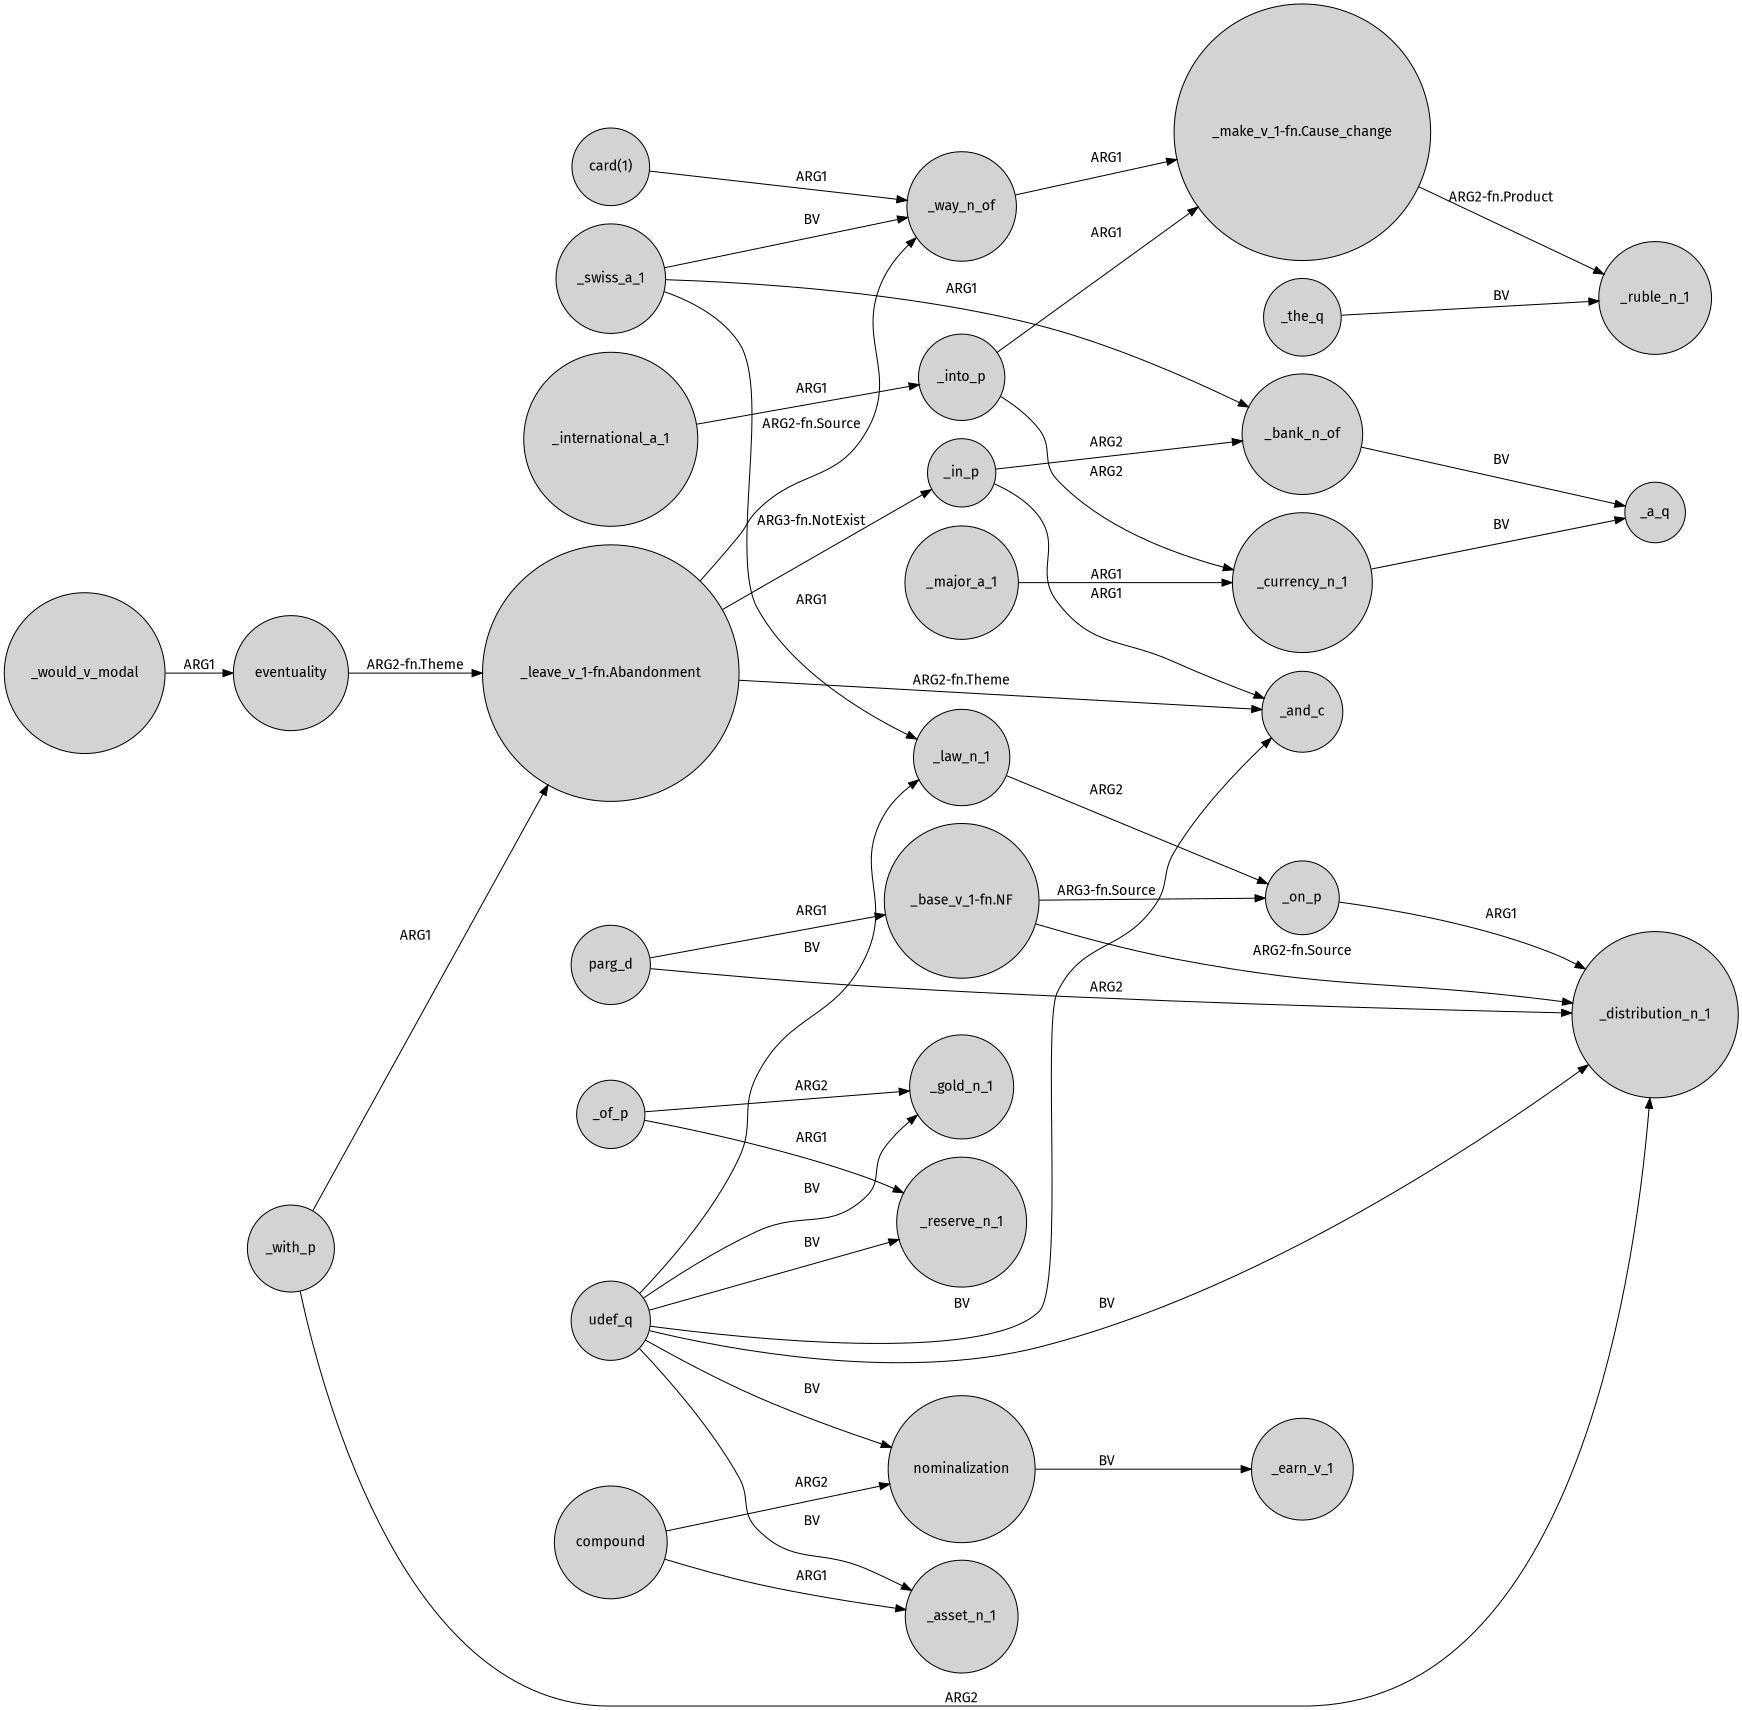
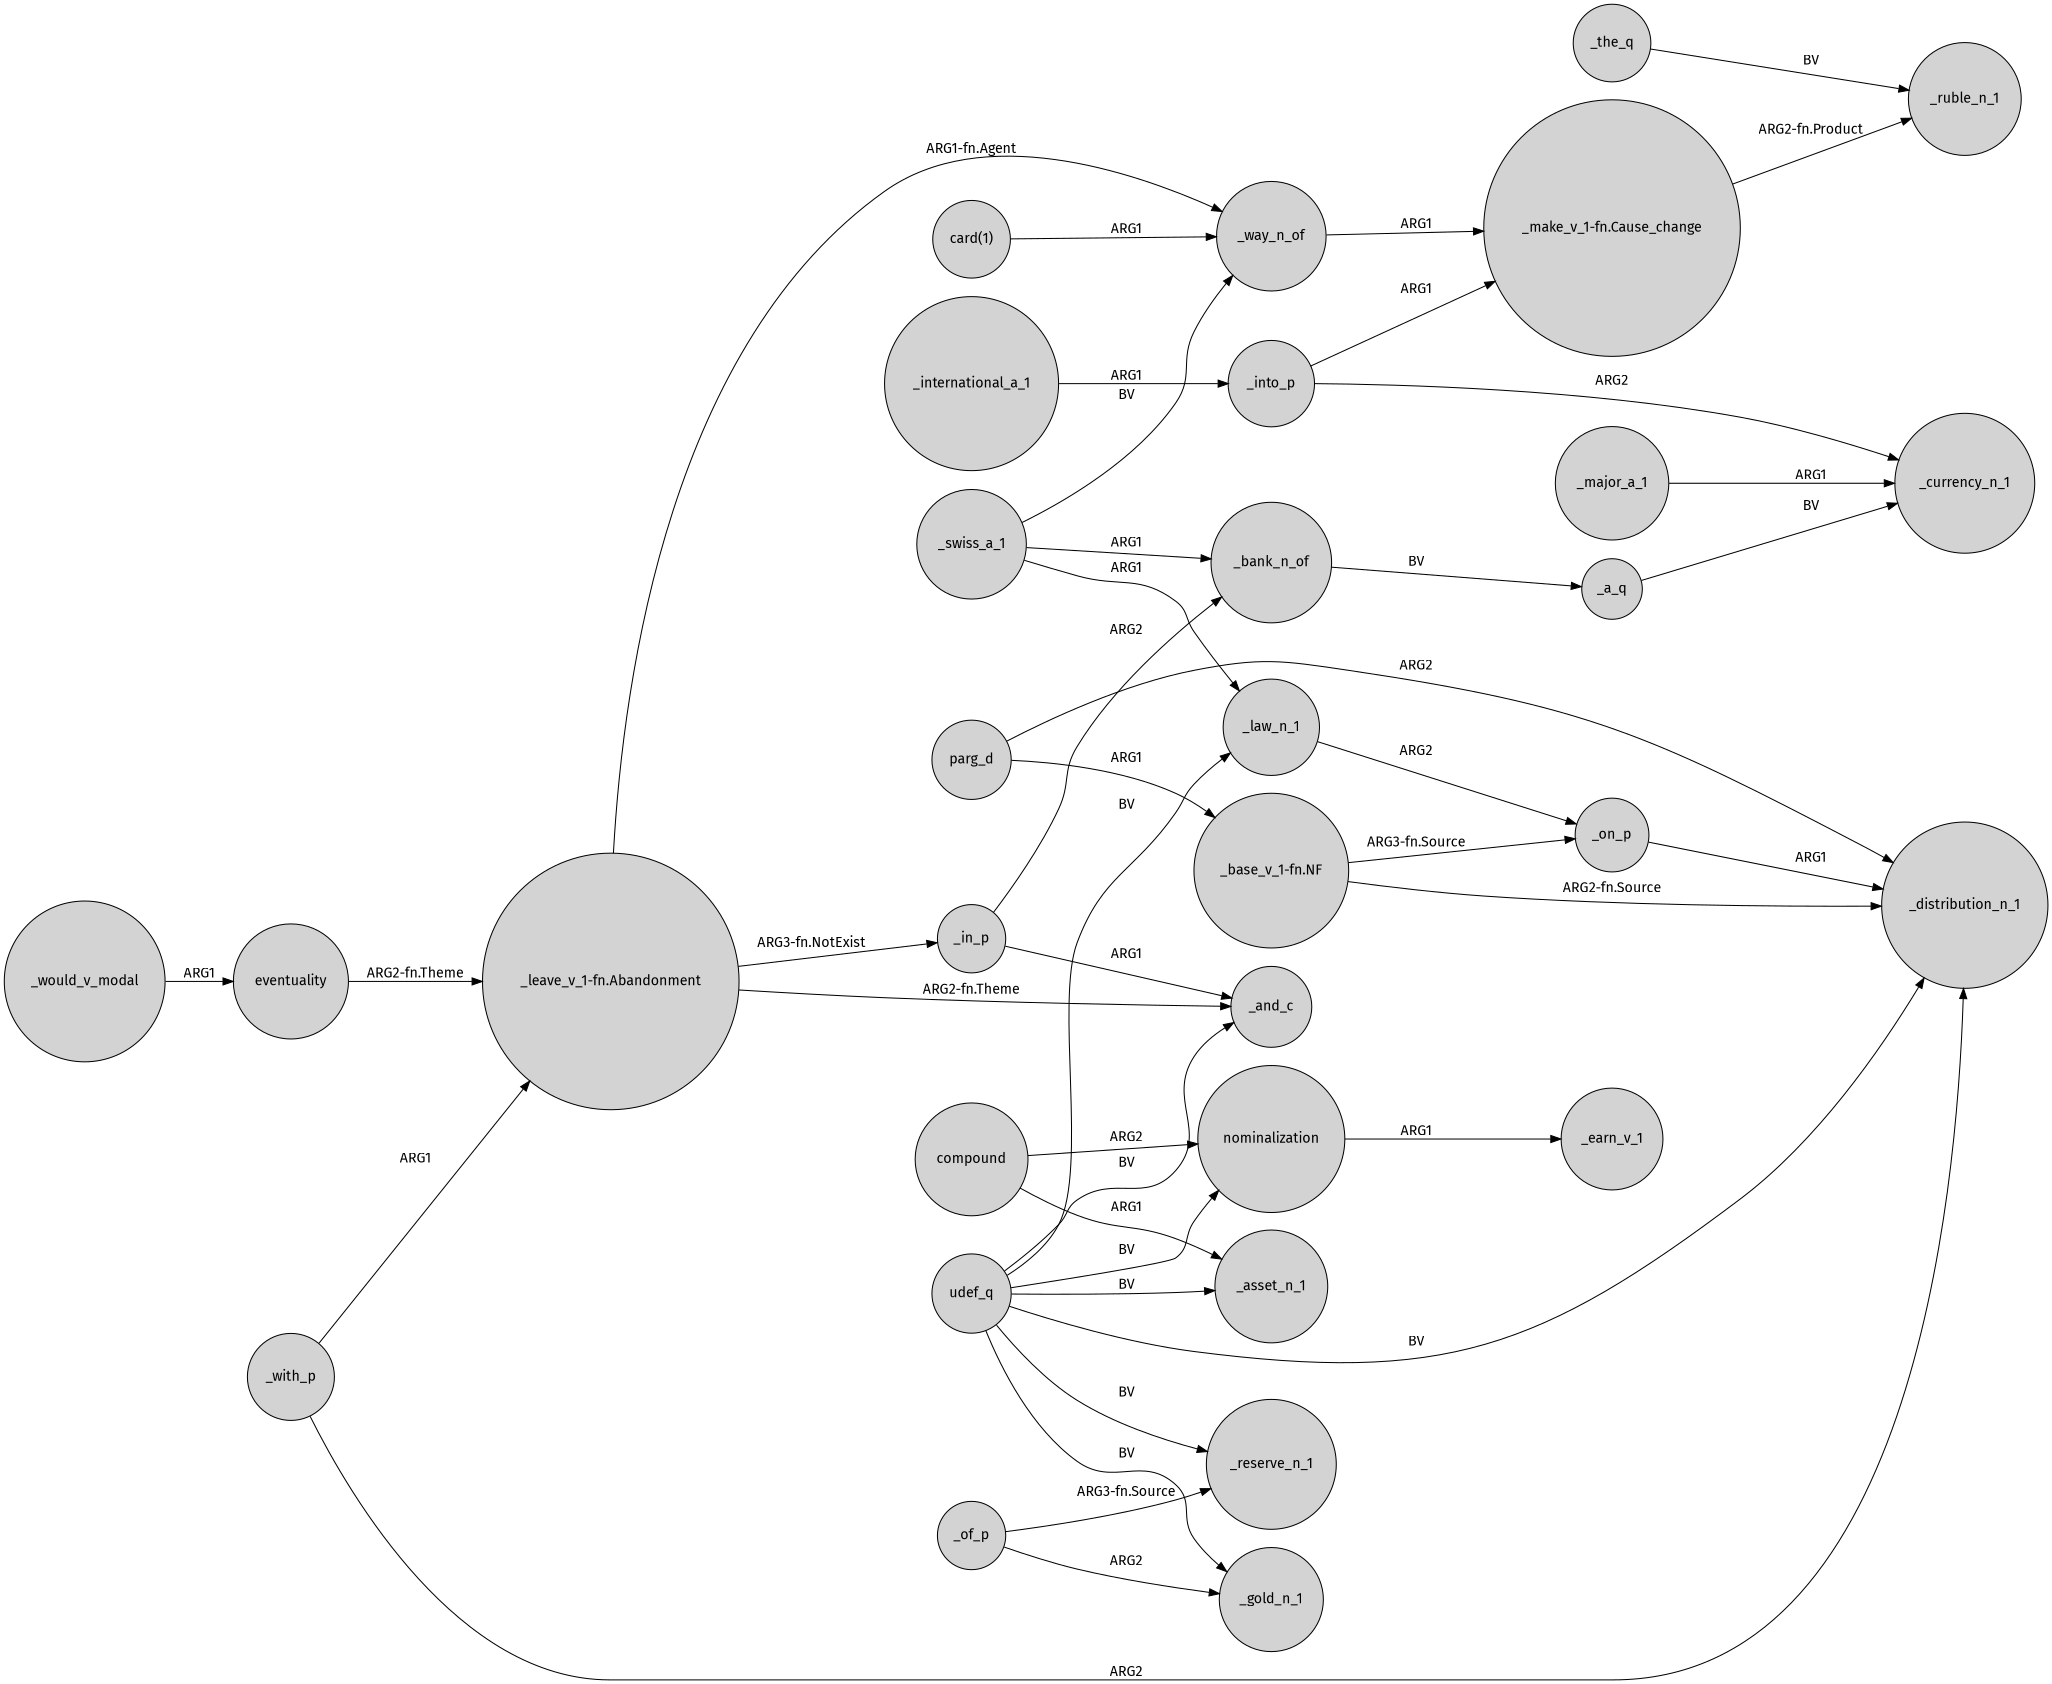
edge "_leave_v_1-fn.Abandonment" -> "_way_n_of": label "ARG2-fn.Source" -> "ARG1-fn.Agent"
edge "_currency_n_1" -> "_a_q": reversed
edge "_of_p" -> "_reserve_n_1": label "ARG1" -> "ARG3-fn.Source"
edge "nominalization" -> "_earn_v_1": label "BV" -> "ARG1"
